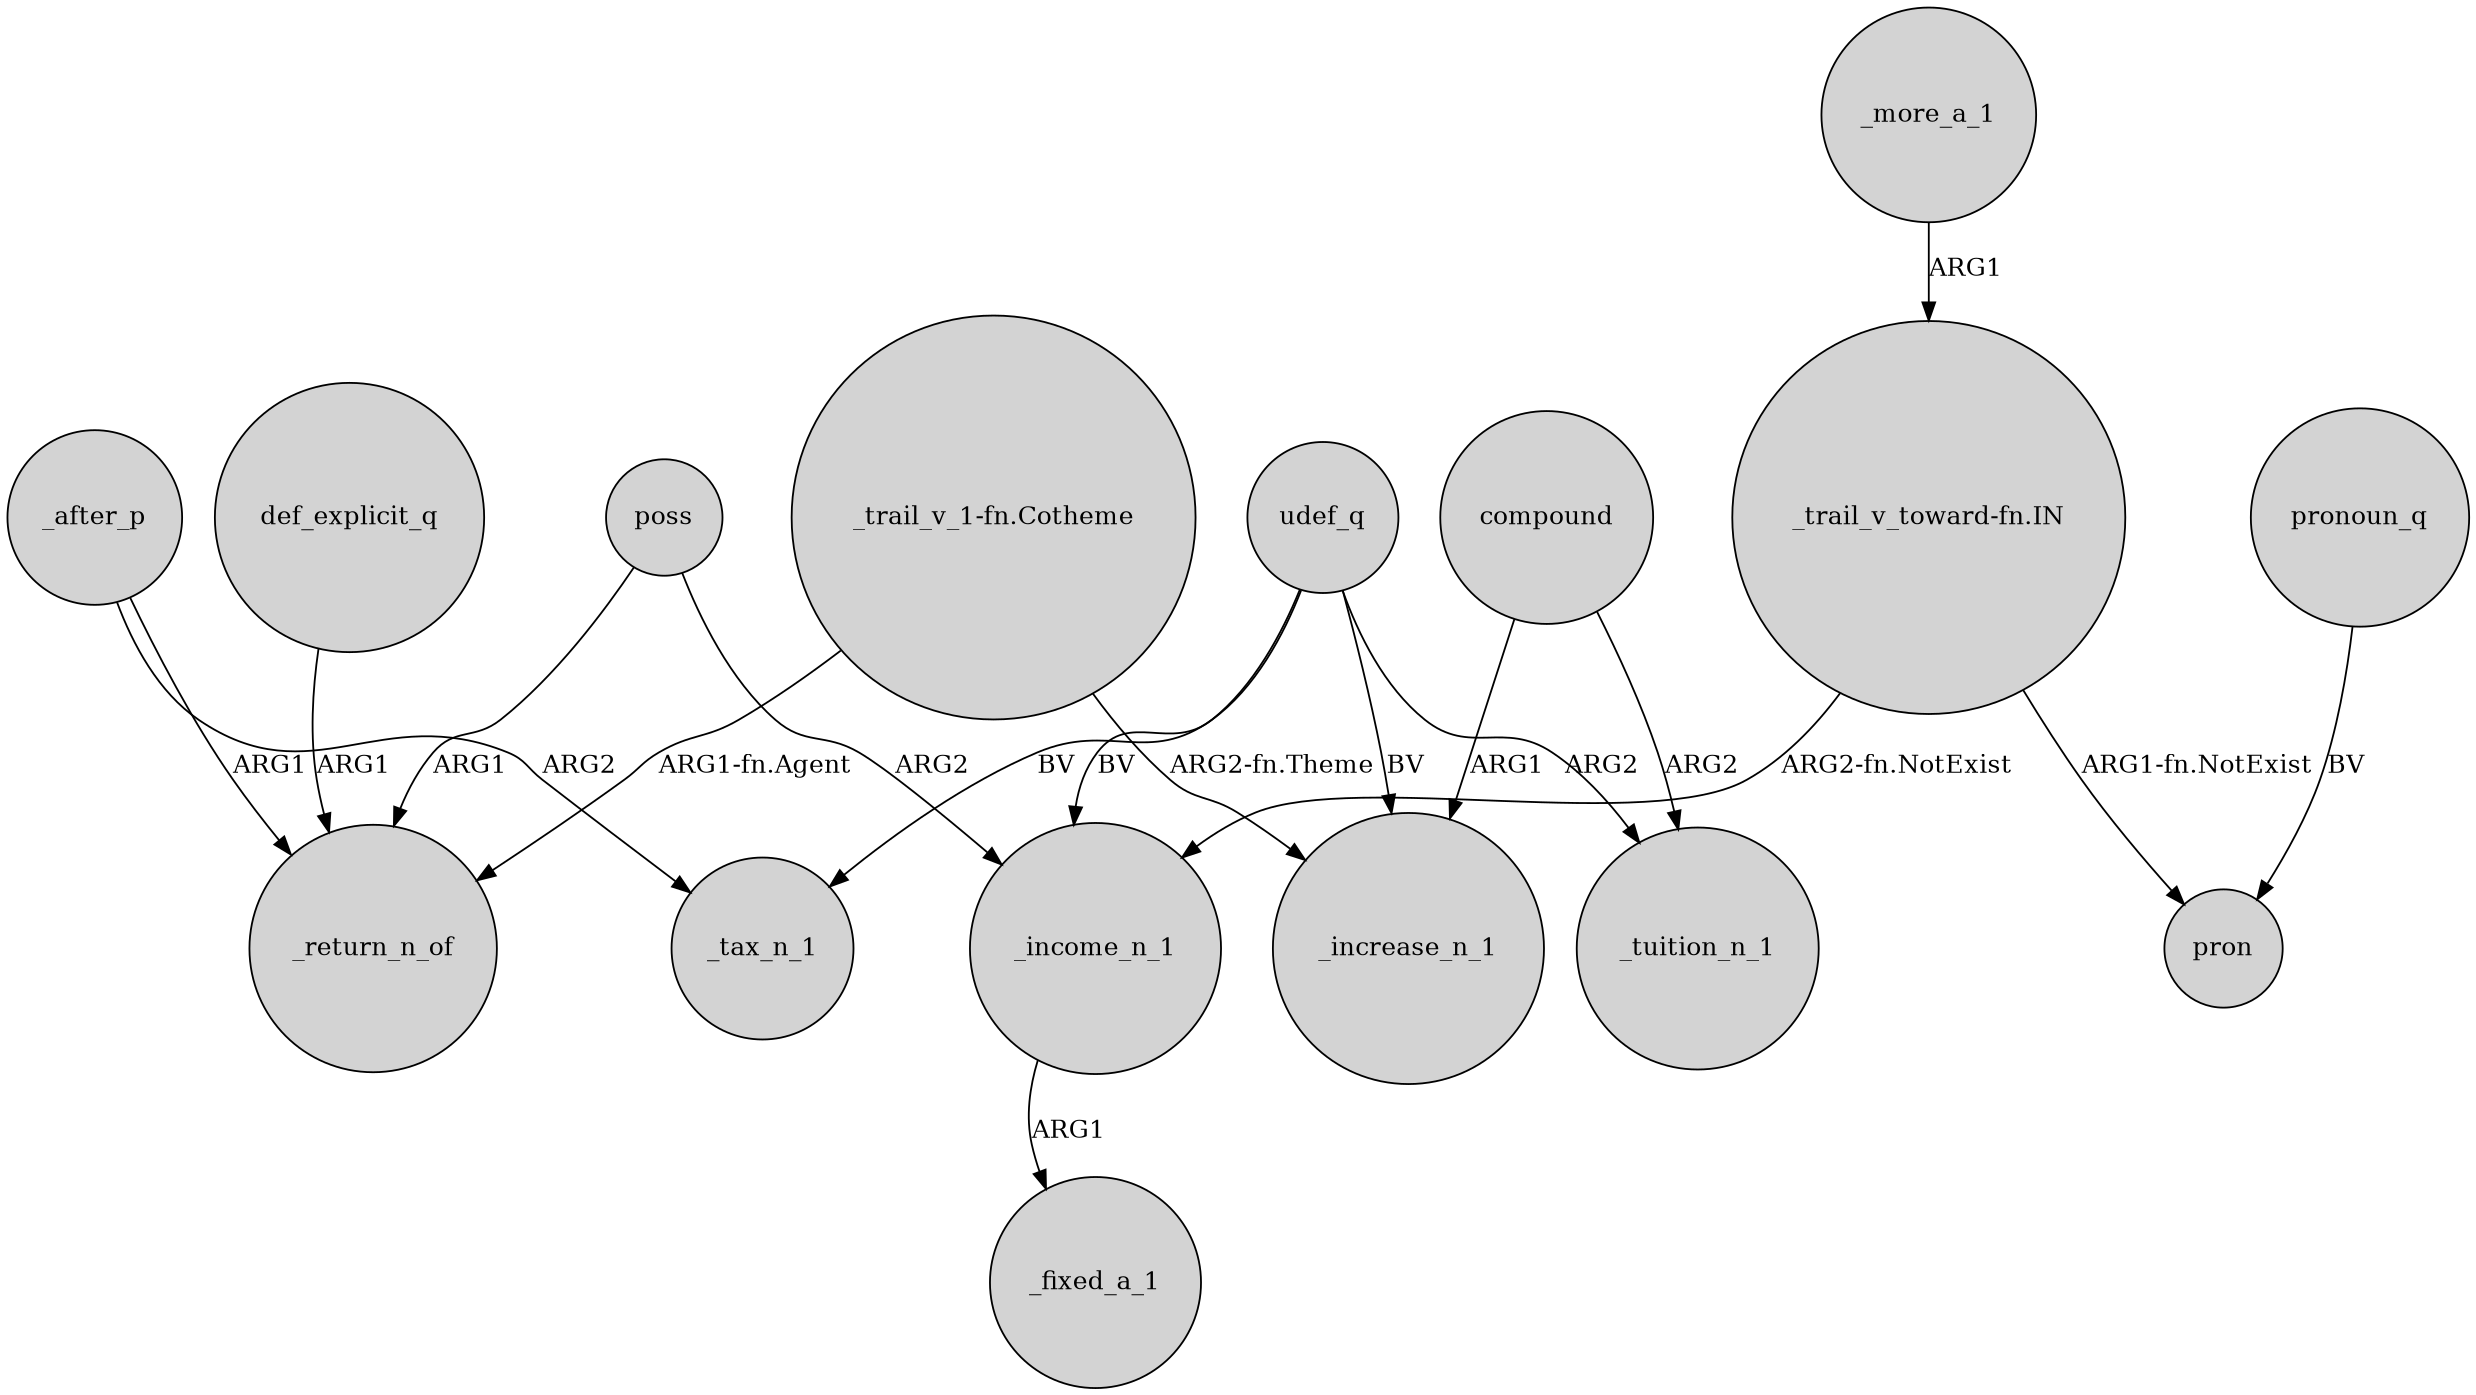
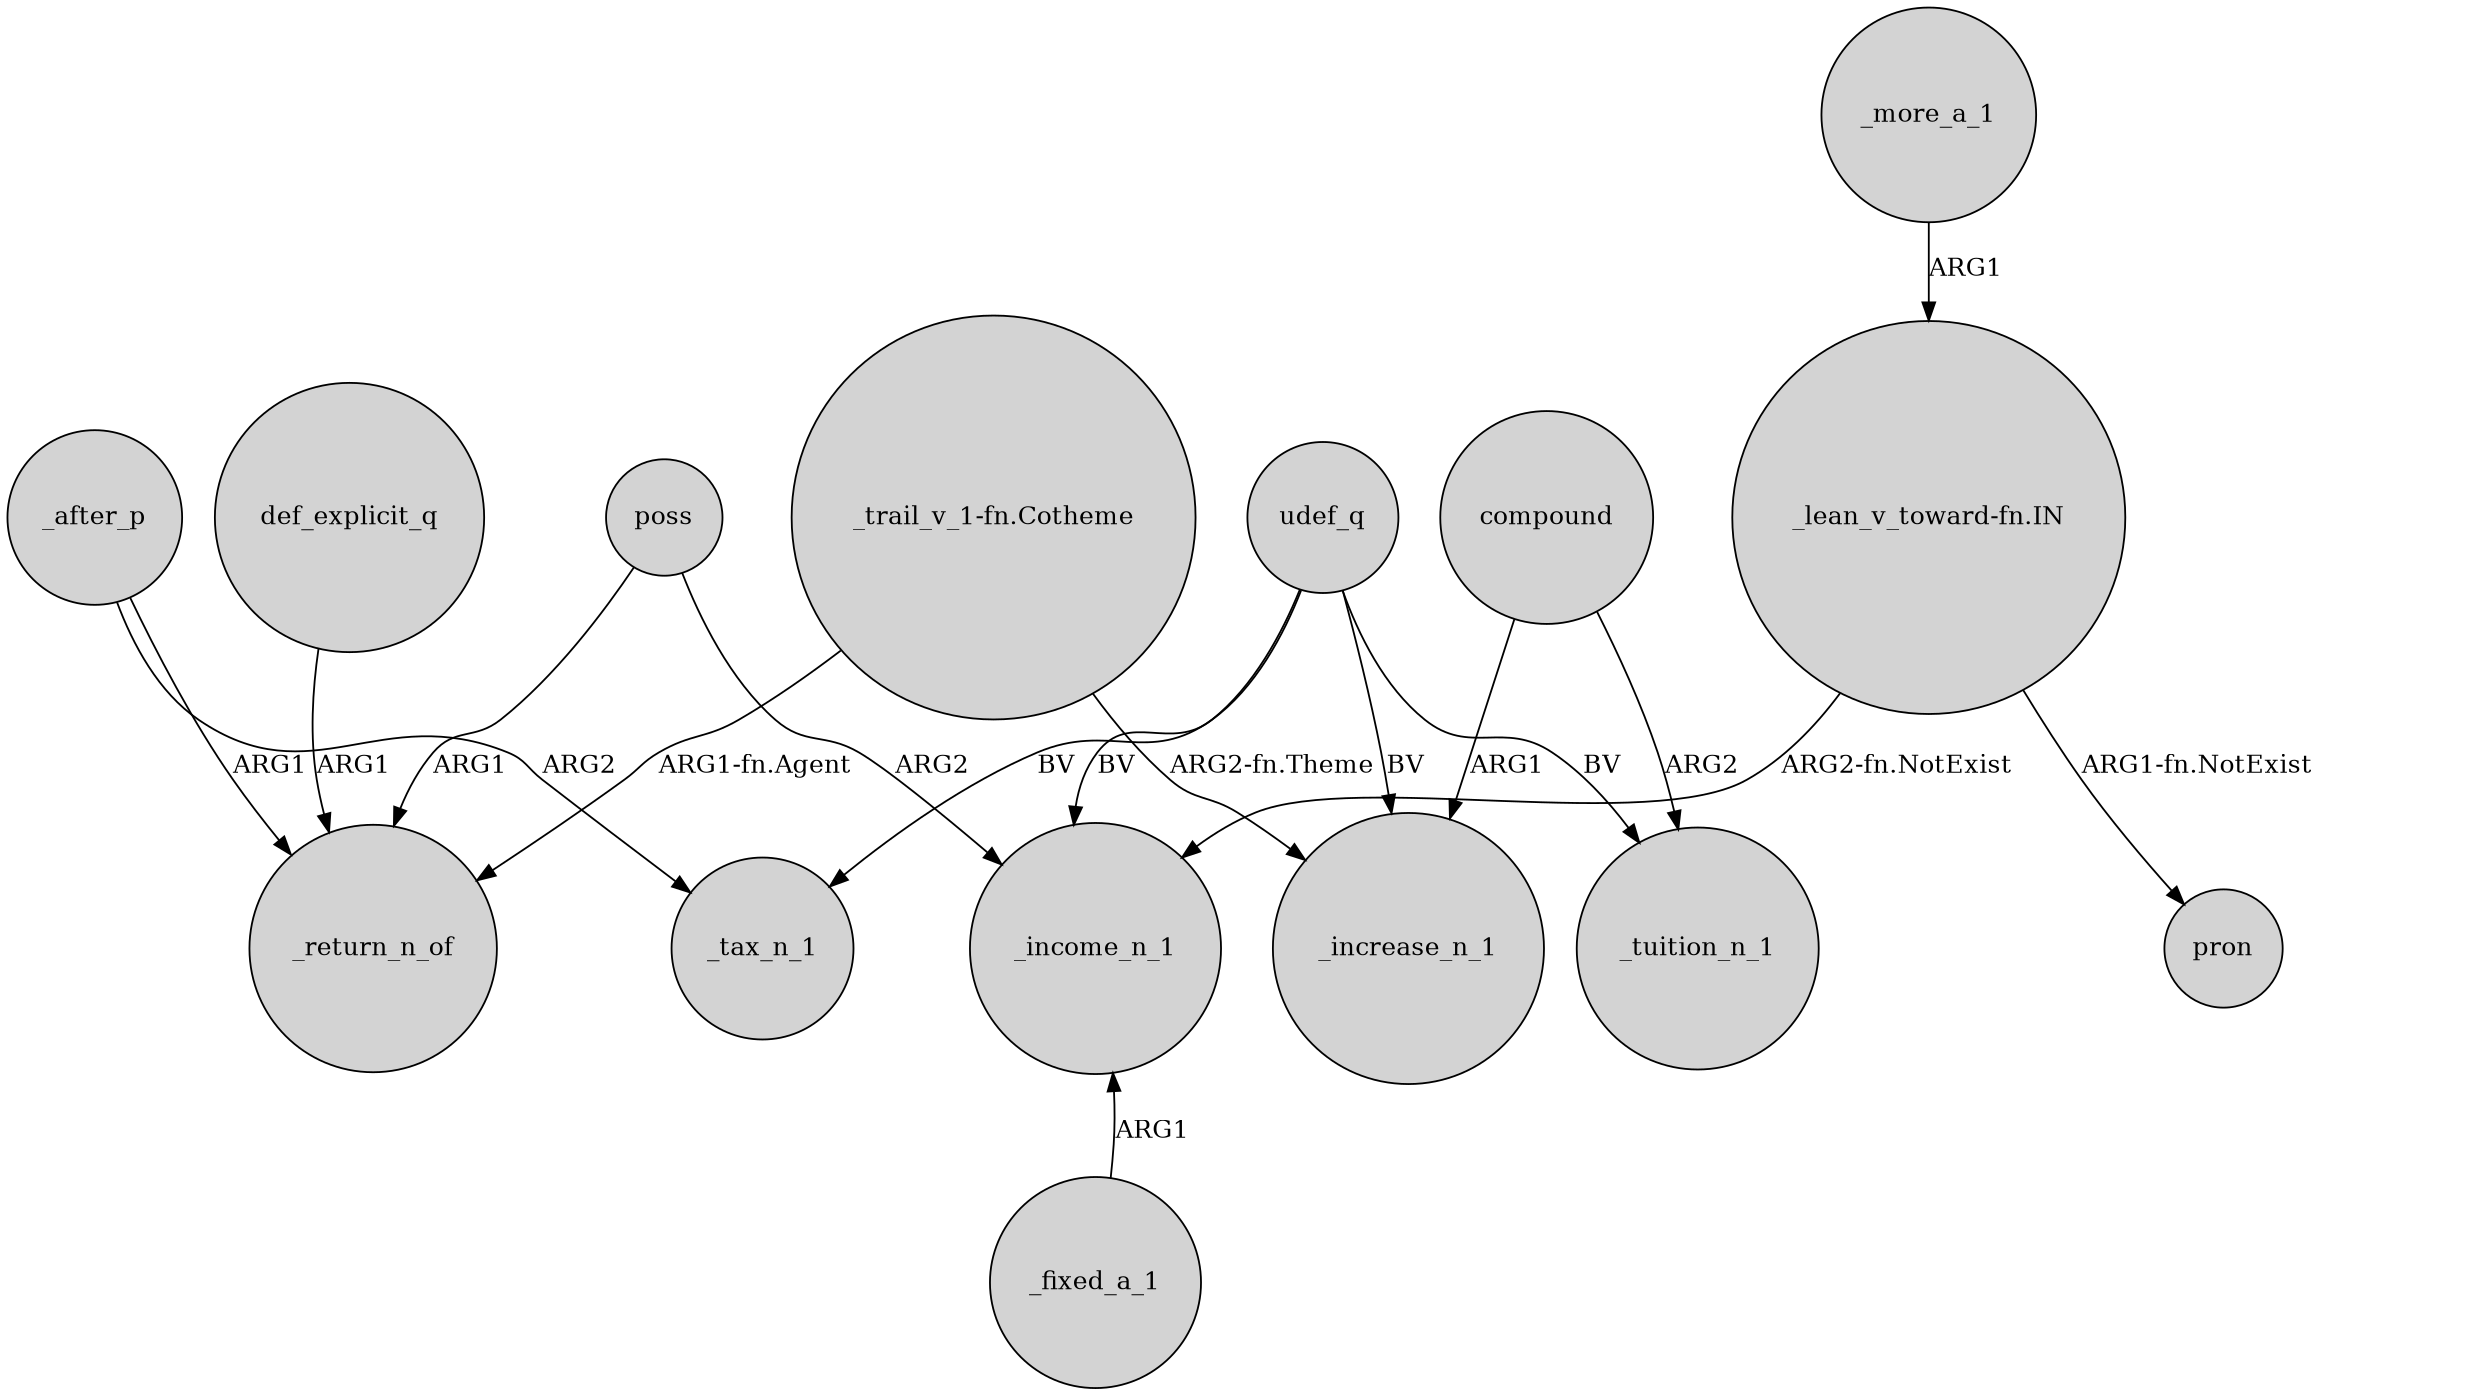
node "_trail_v_toward-fn.IN": label "_trail_v_toward-fn.IN" -> "_lean_v_toward-fn.IN"
node "pronoun_q": removed
edge "udef_q" -> "_tuition_n_1": label "ARG2" -> "BV"
edge "_income_n_1" -> "_fixed_a_1": reversed
